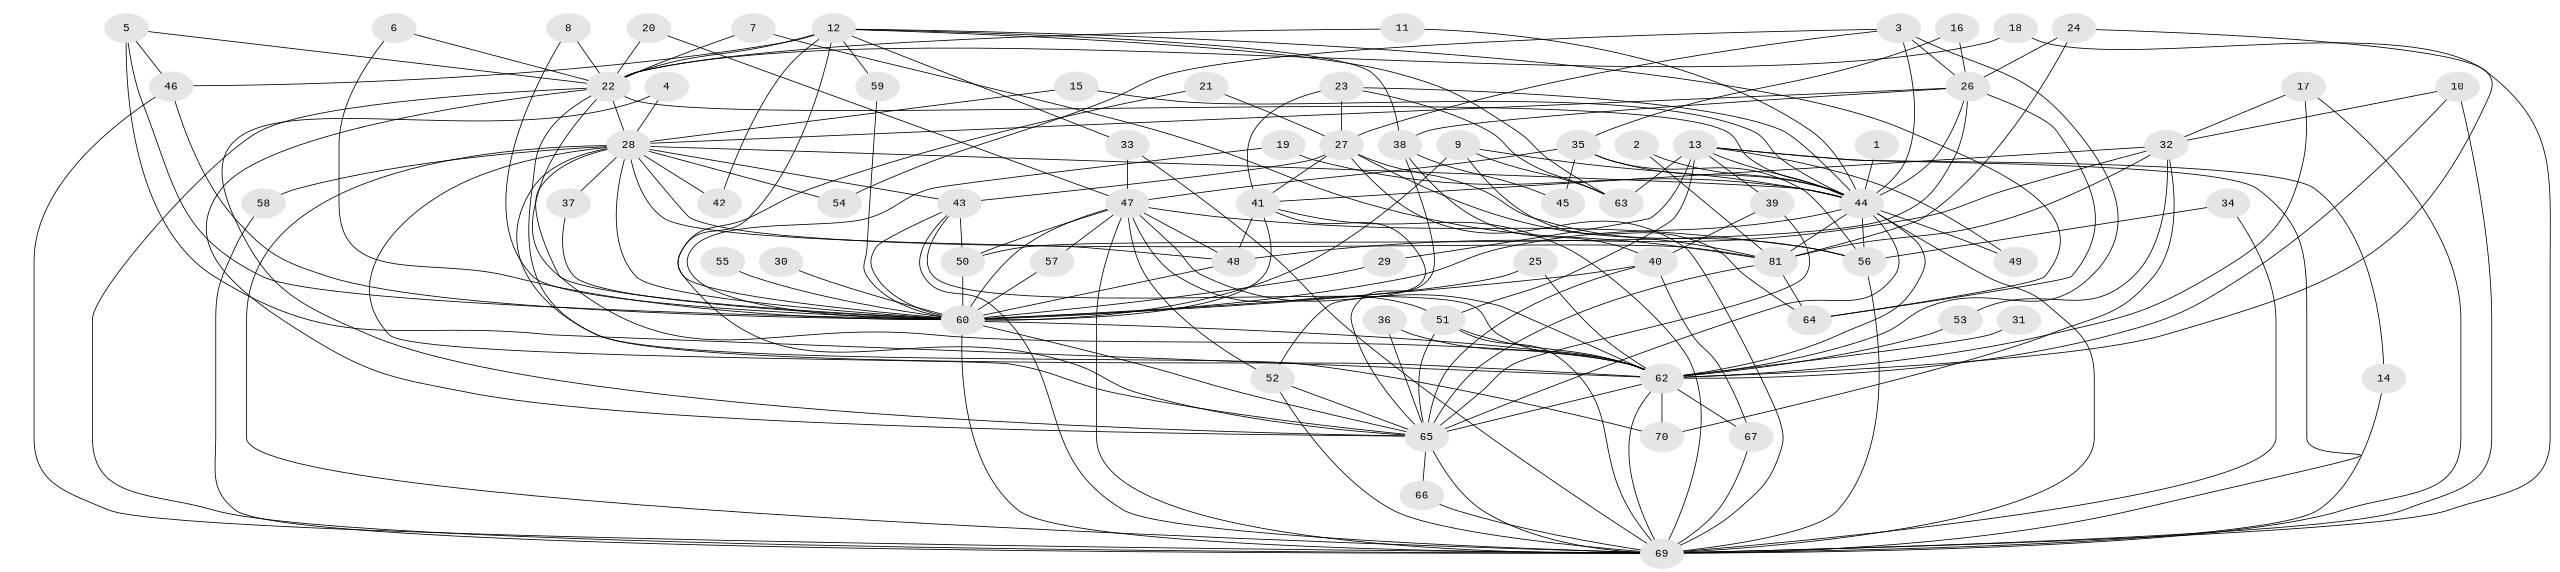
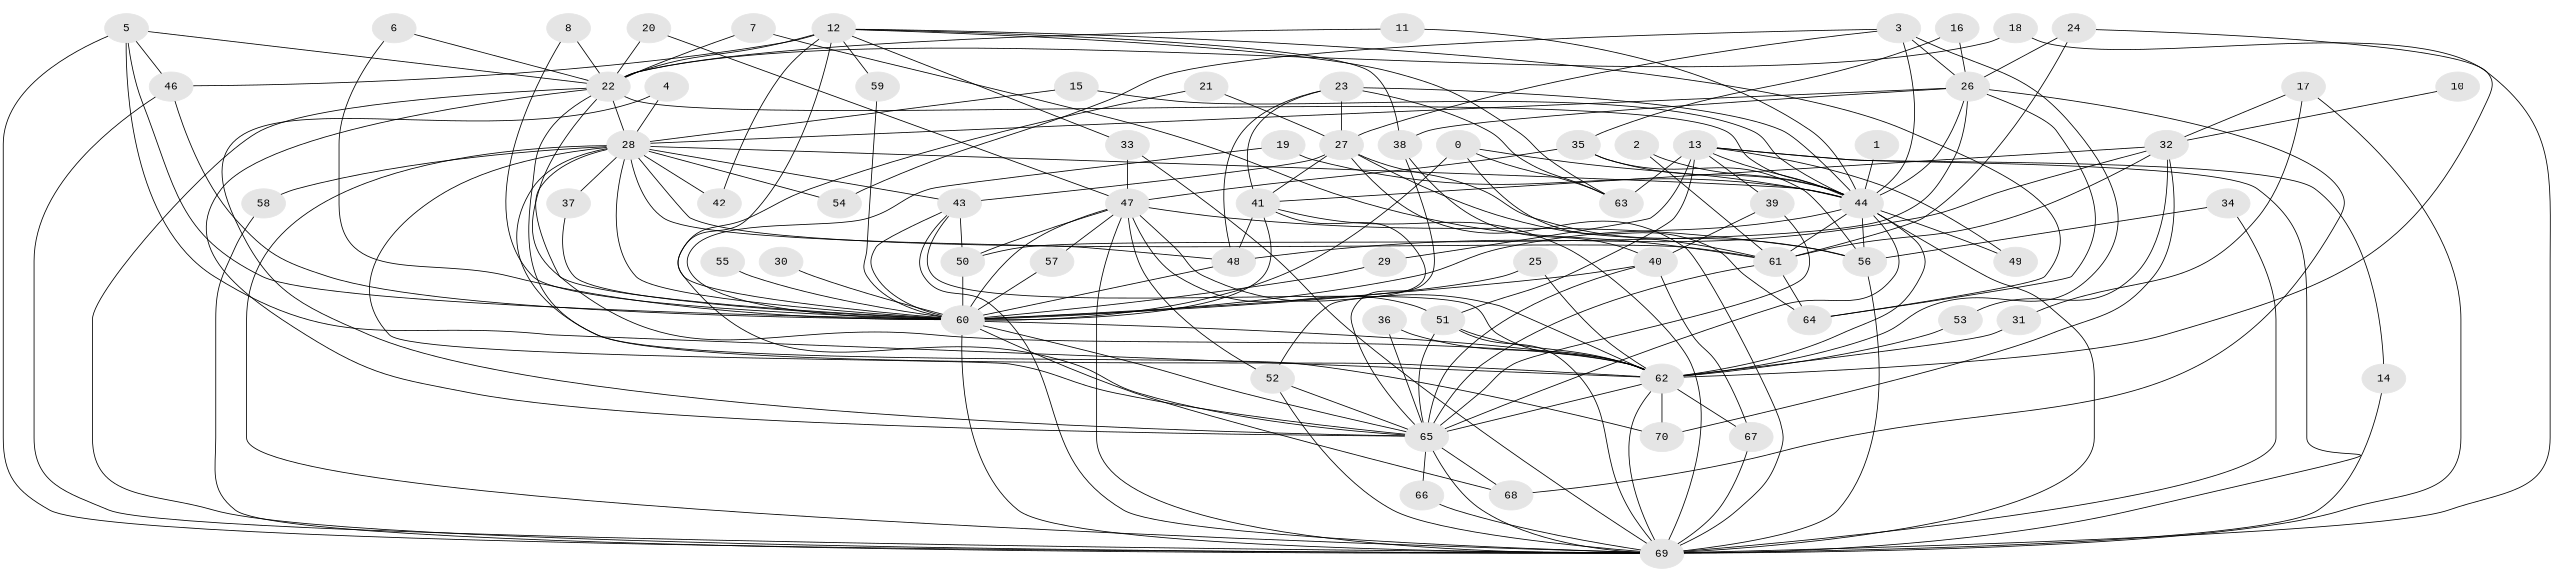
node "9": label "9" -> "0"
node "45": removed
edge "47" -- "48": now "23" -- "48"
node "81": label "81" -> "61"
edge "17" -- "62": now "17" -- "31"
edge "10" -- "62": removed
node "68": added
edge "10" -- "69": now "5" -- "69"
